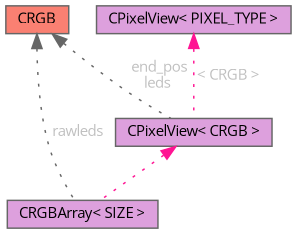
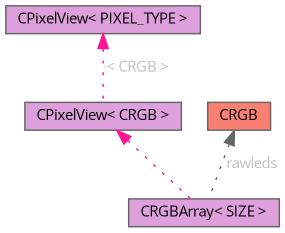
edge "CPixelView< CRGB >" -> "CRGB": removed, label "end_pos leds"
